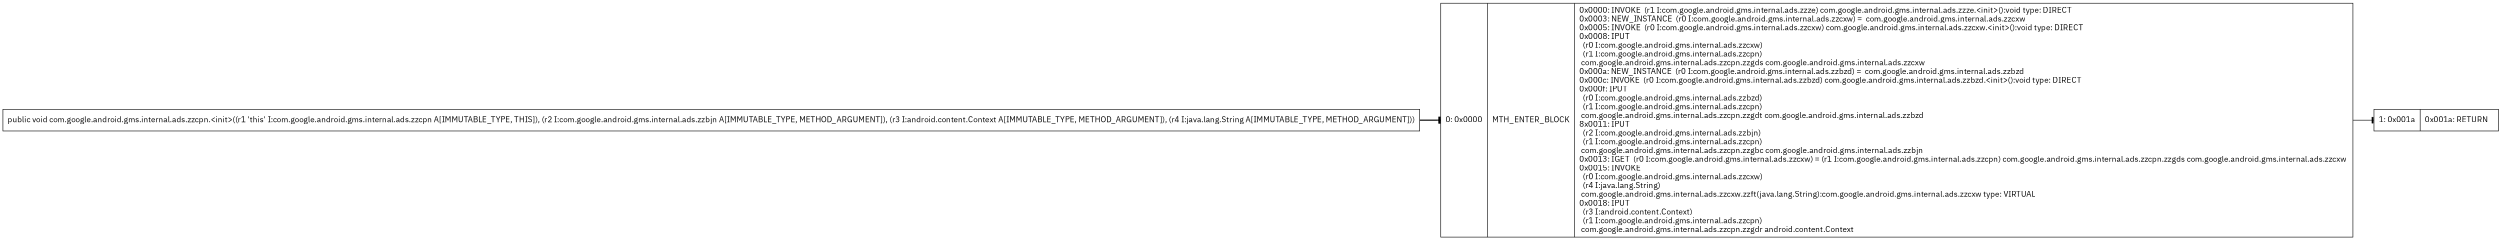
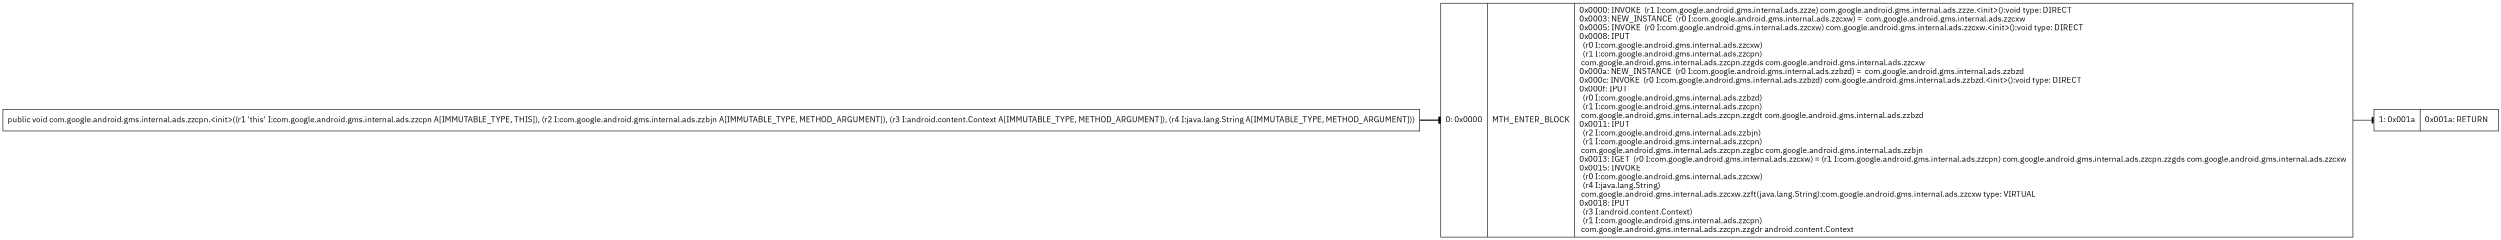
node "0: 0x0000": text "8x0011: IPUT" -> "0x0011: IPUT"
